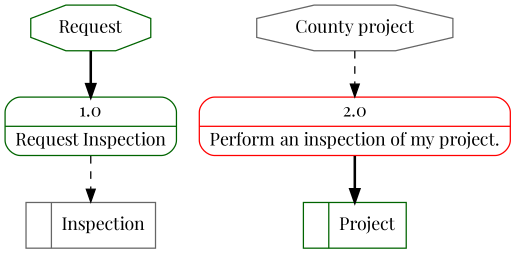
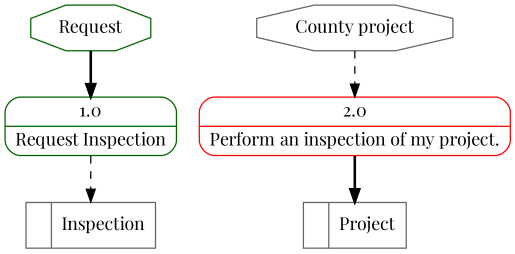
node "Project": color darkgreen -> gray40
